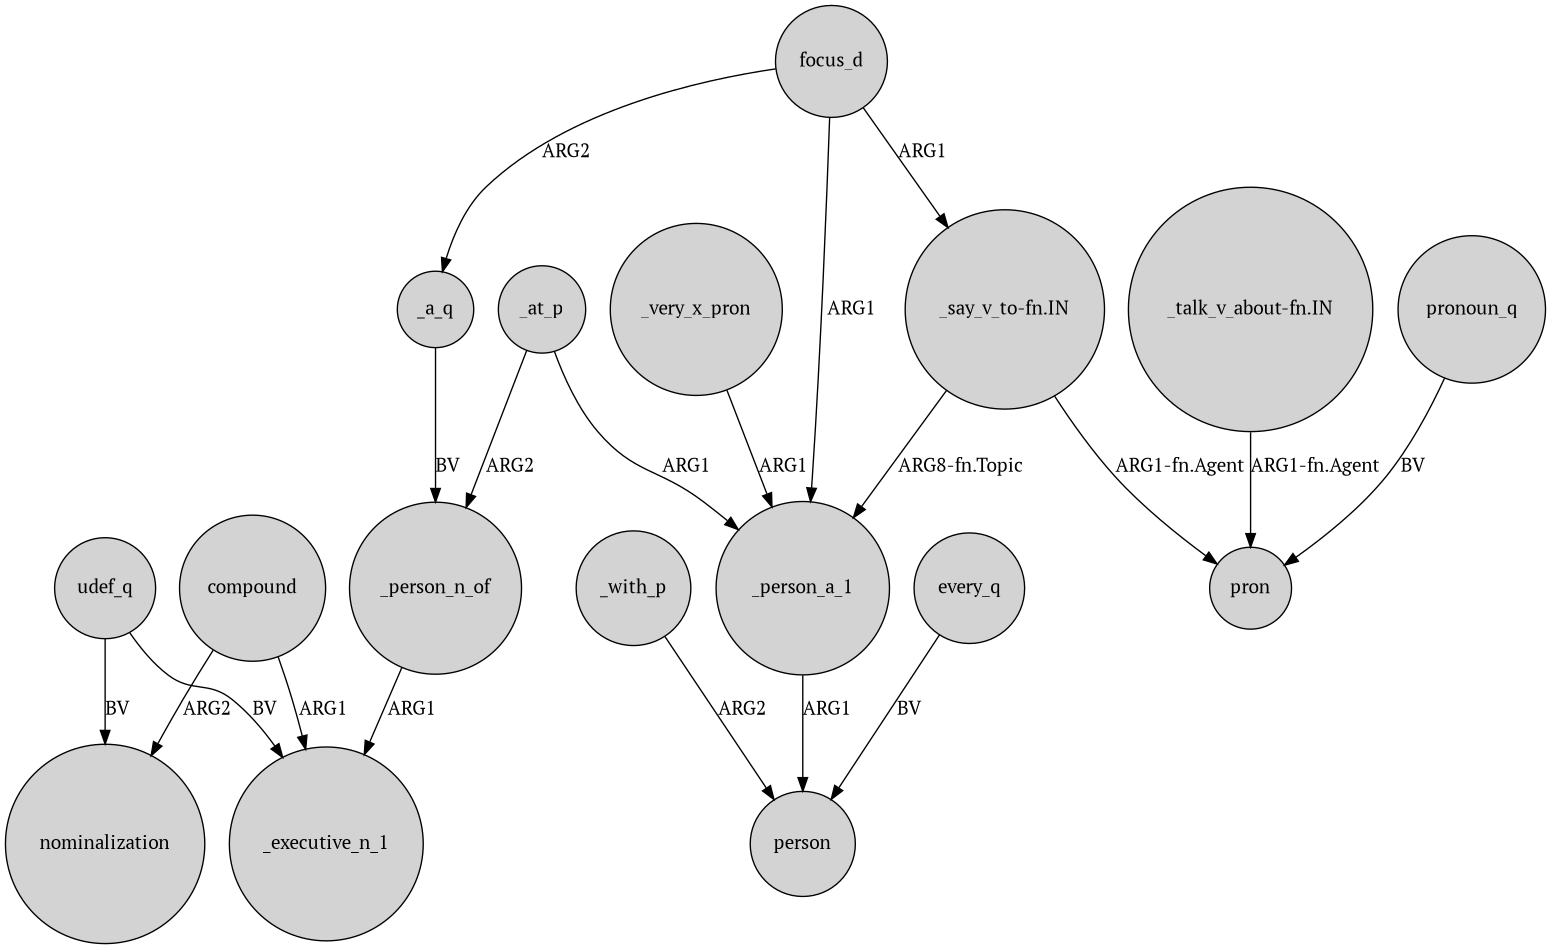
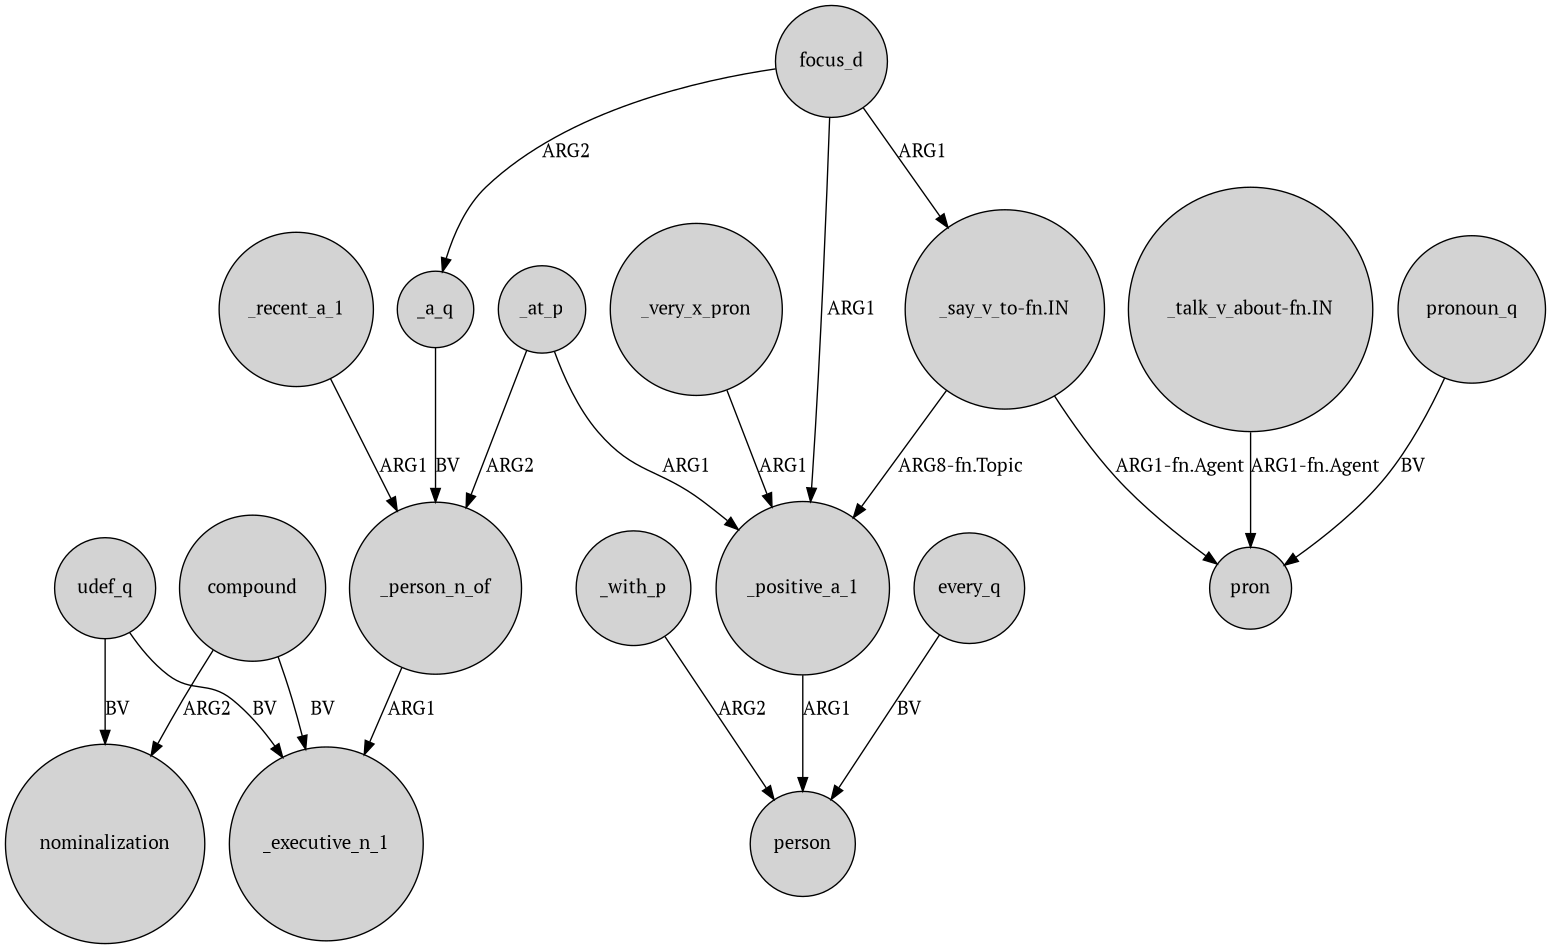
node "_recent_a_1": added
node "_person_a_1": label "_person_a_1" -> "_positive_a_1"
edge "compound" -> "_executive_n_1": label "ARG1" -> "BV"
